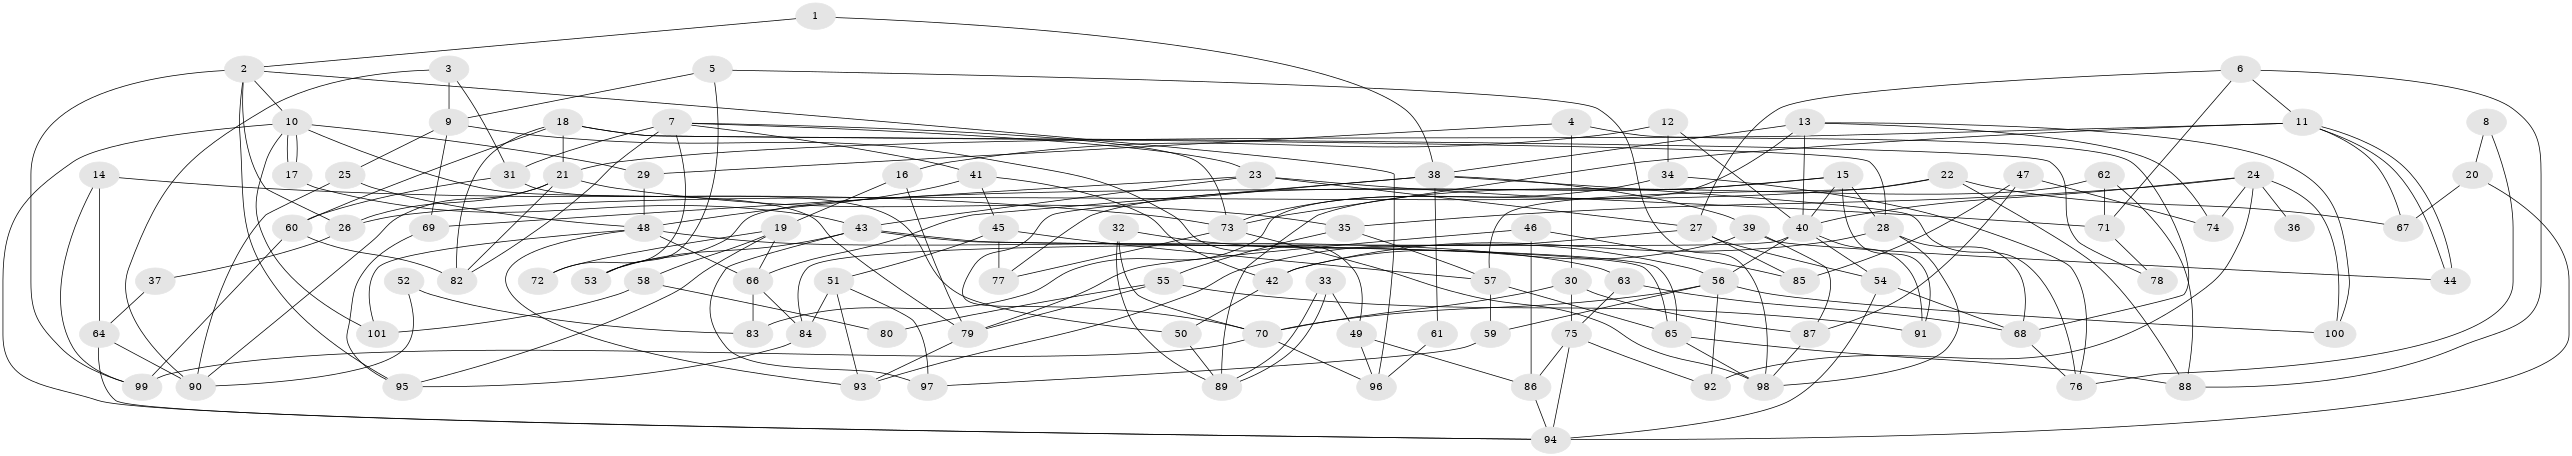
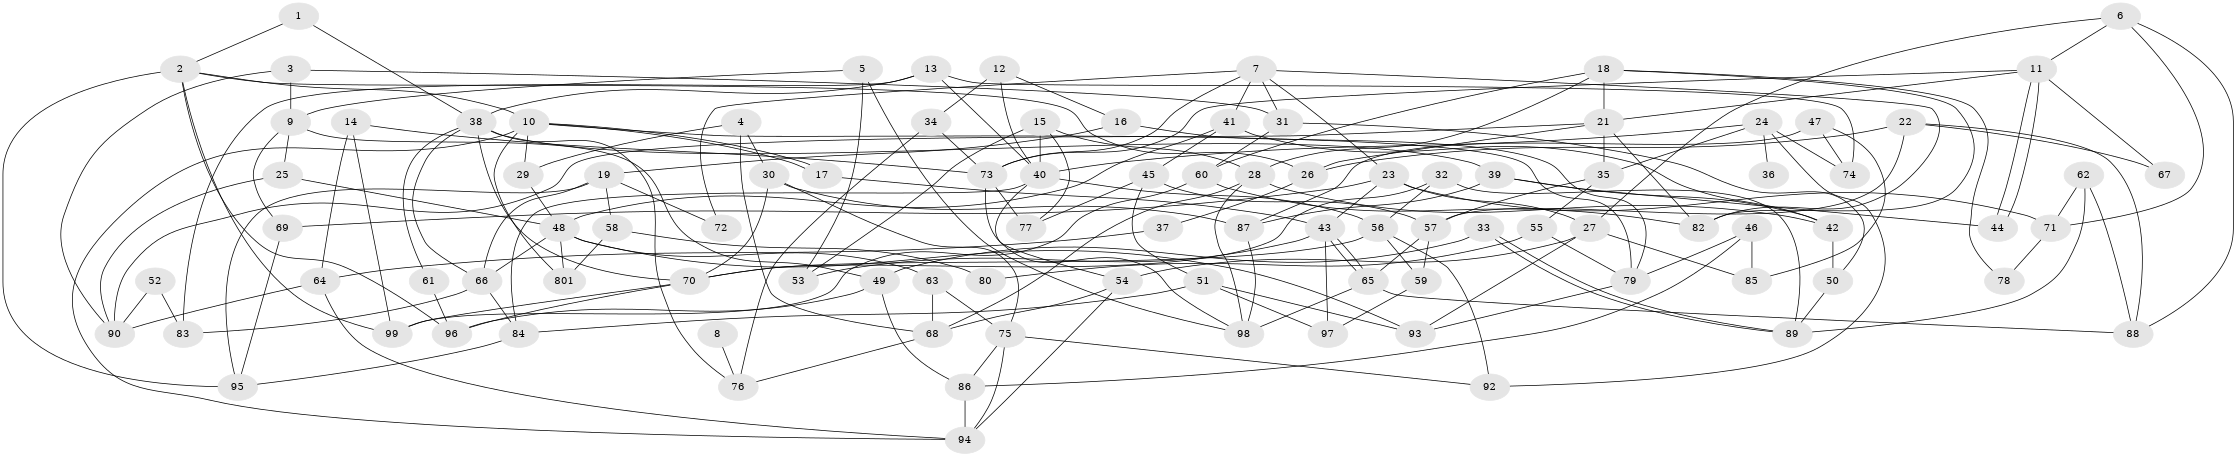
node "20": removed
node "101": label "101" -> "801"
node "91": removed
node "100": removed
